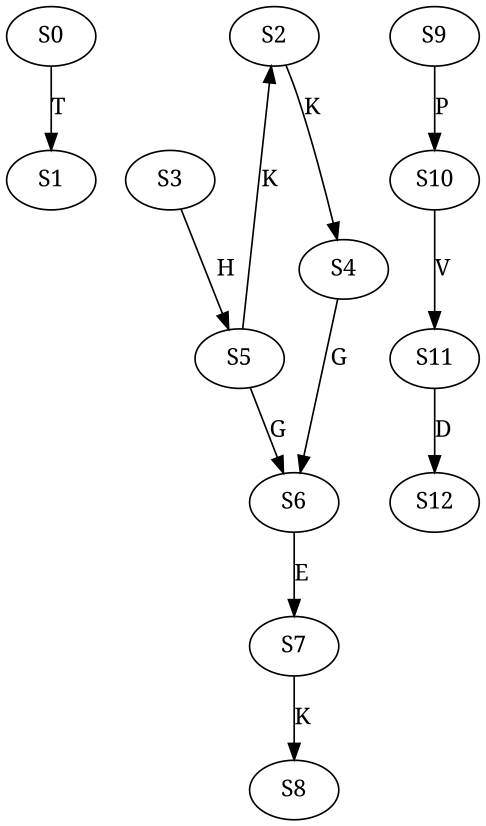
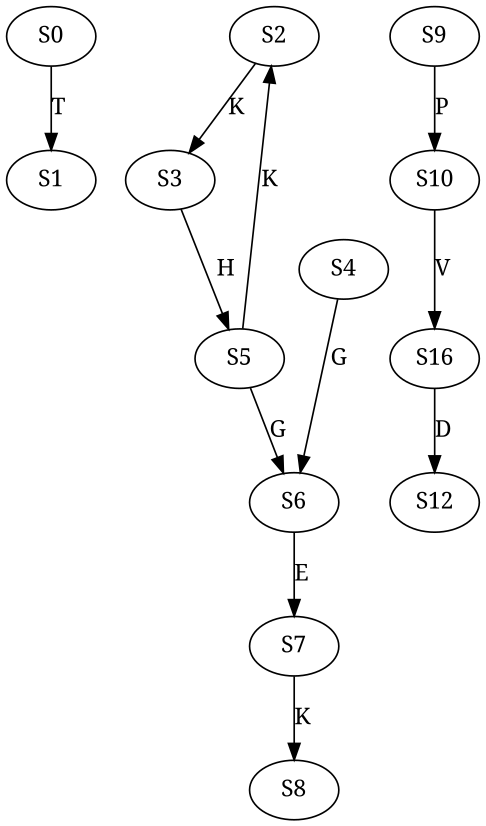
edge "S2" -> "S4": now "S2" -> "S3"
node "S11": label "S11" -> "S16"
